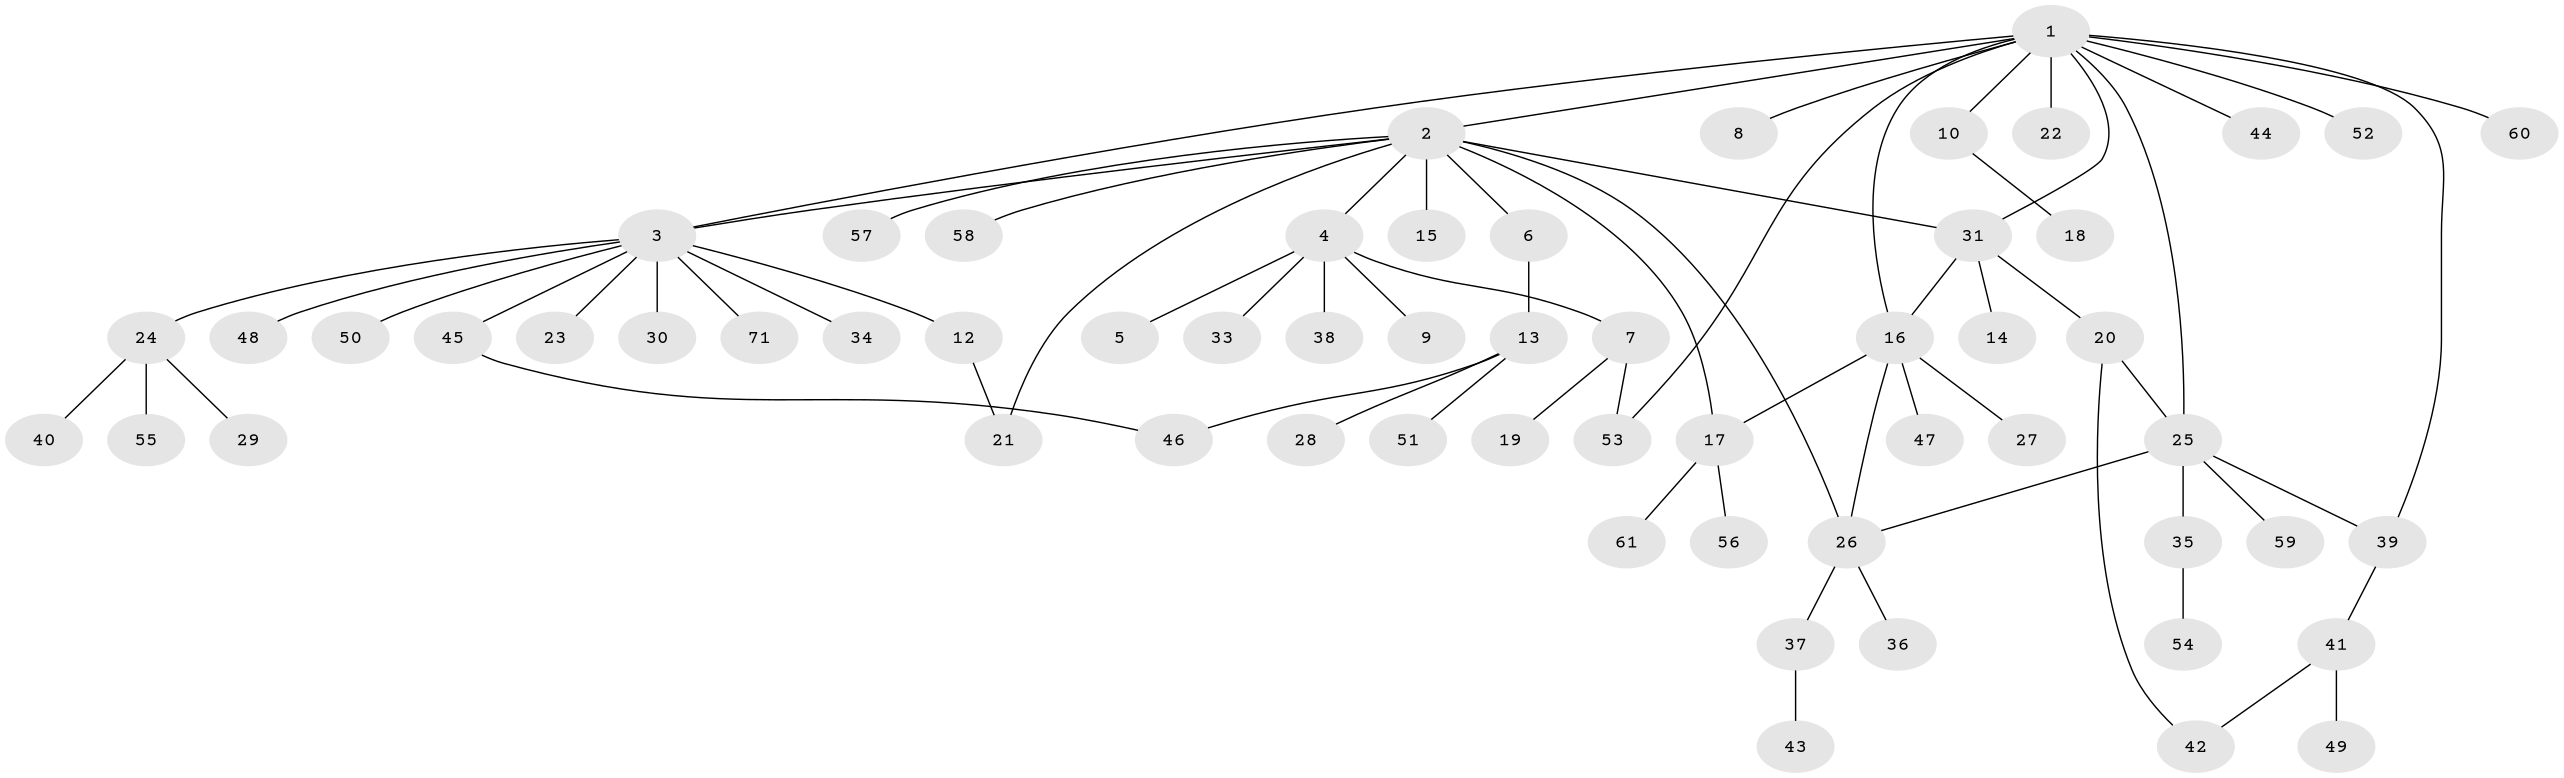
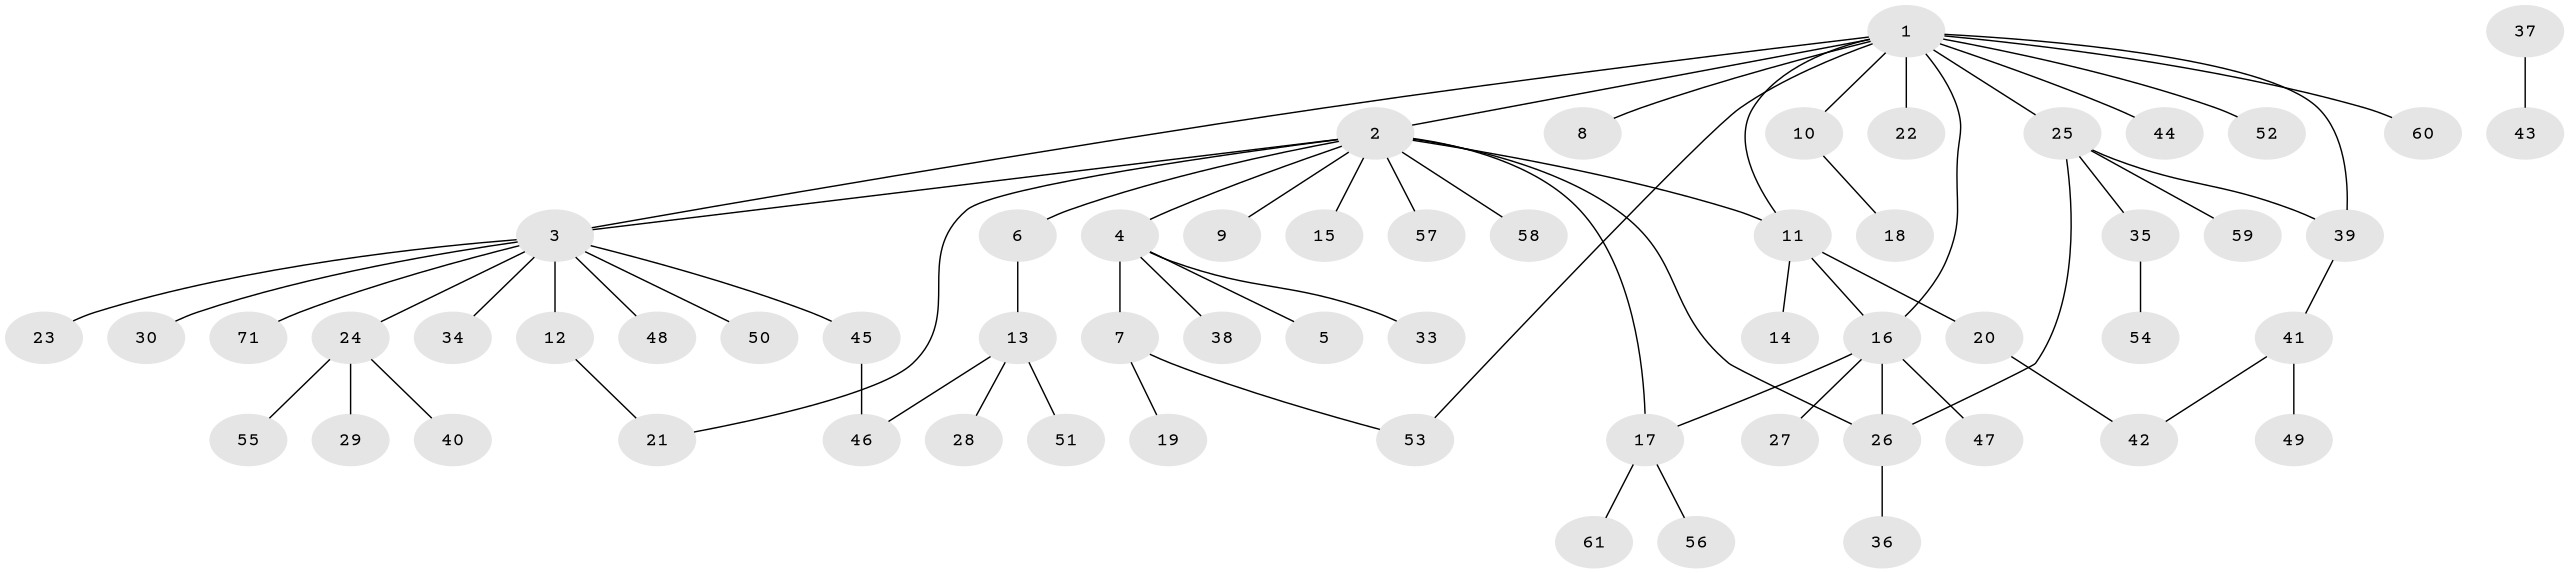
node "31": label "31" -> "11"
edge "4" -- "9": now "2" -- "9"
edge "20" -- "25": removed
edge "26" -- "37": removed
